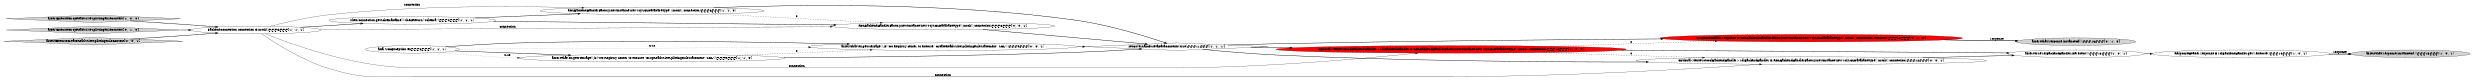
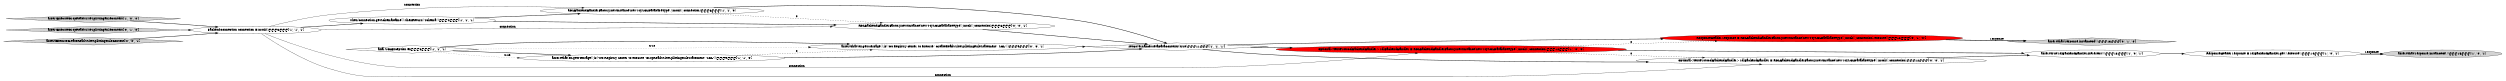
node "assertThat(response,instanceOf())@@@13@@@['0', '1', '0']": shape ellipse -> diamond
node "final SQLException ex@@@8@@@['1', '1', '1']": shape ellipse -> diamond
